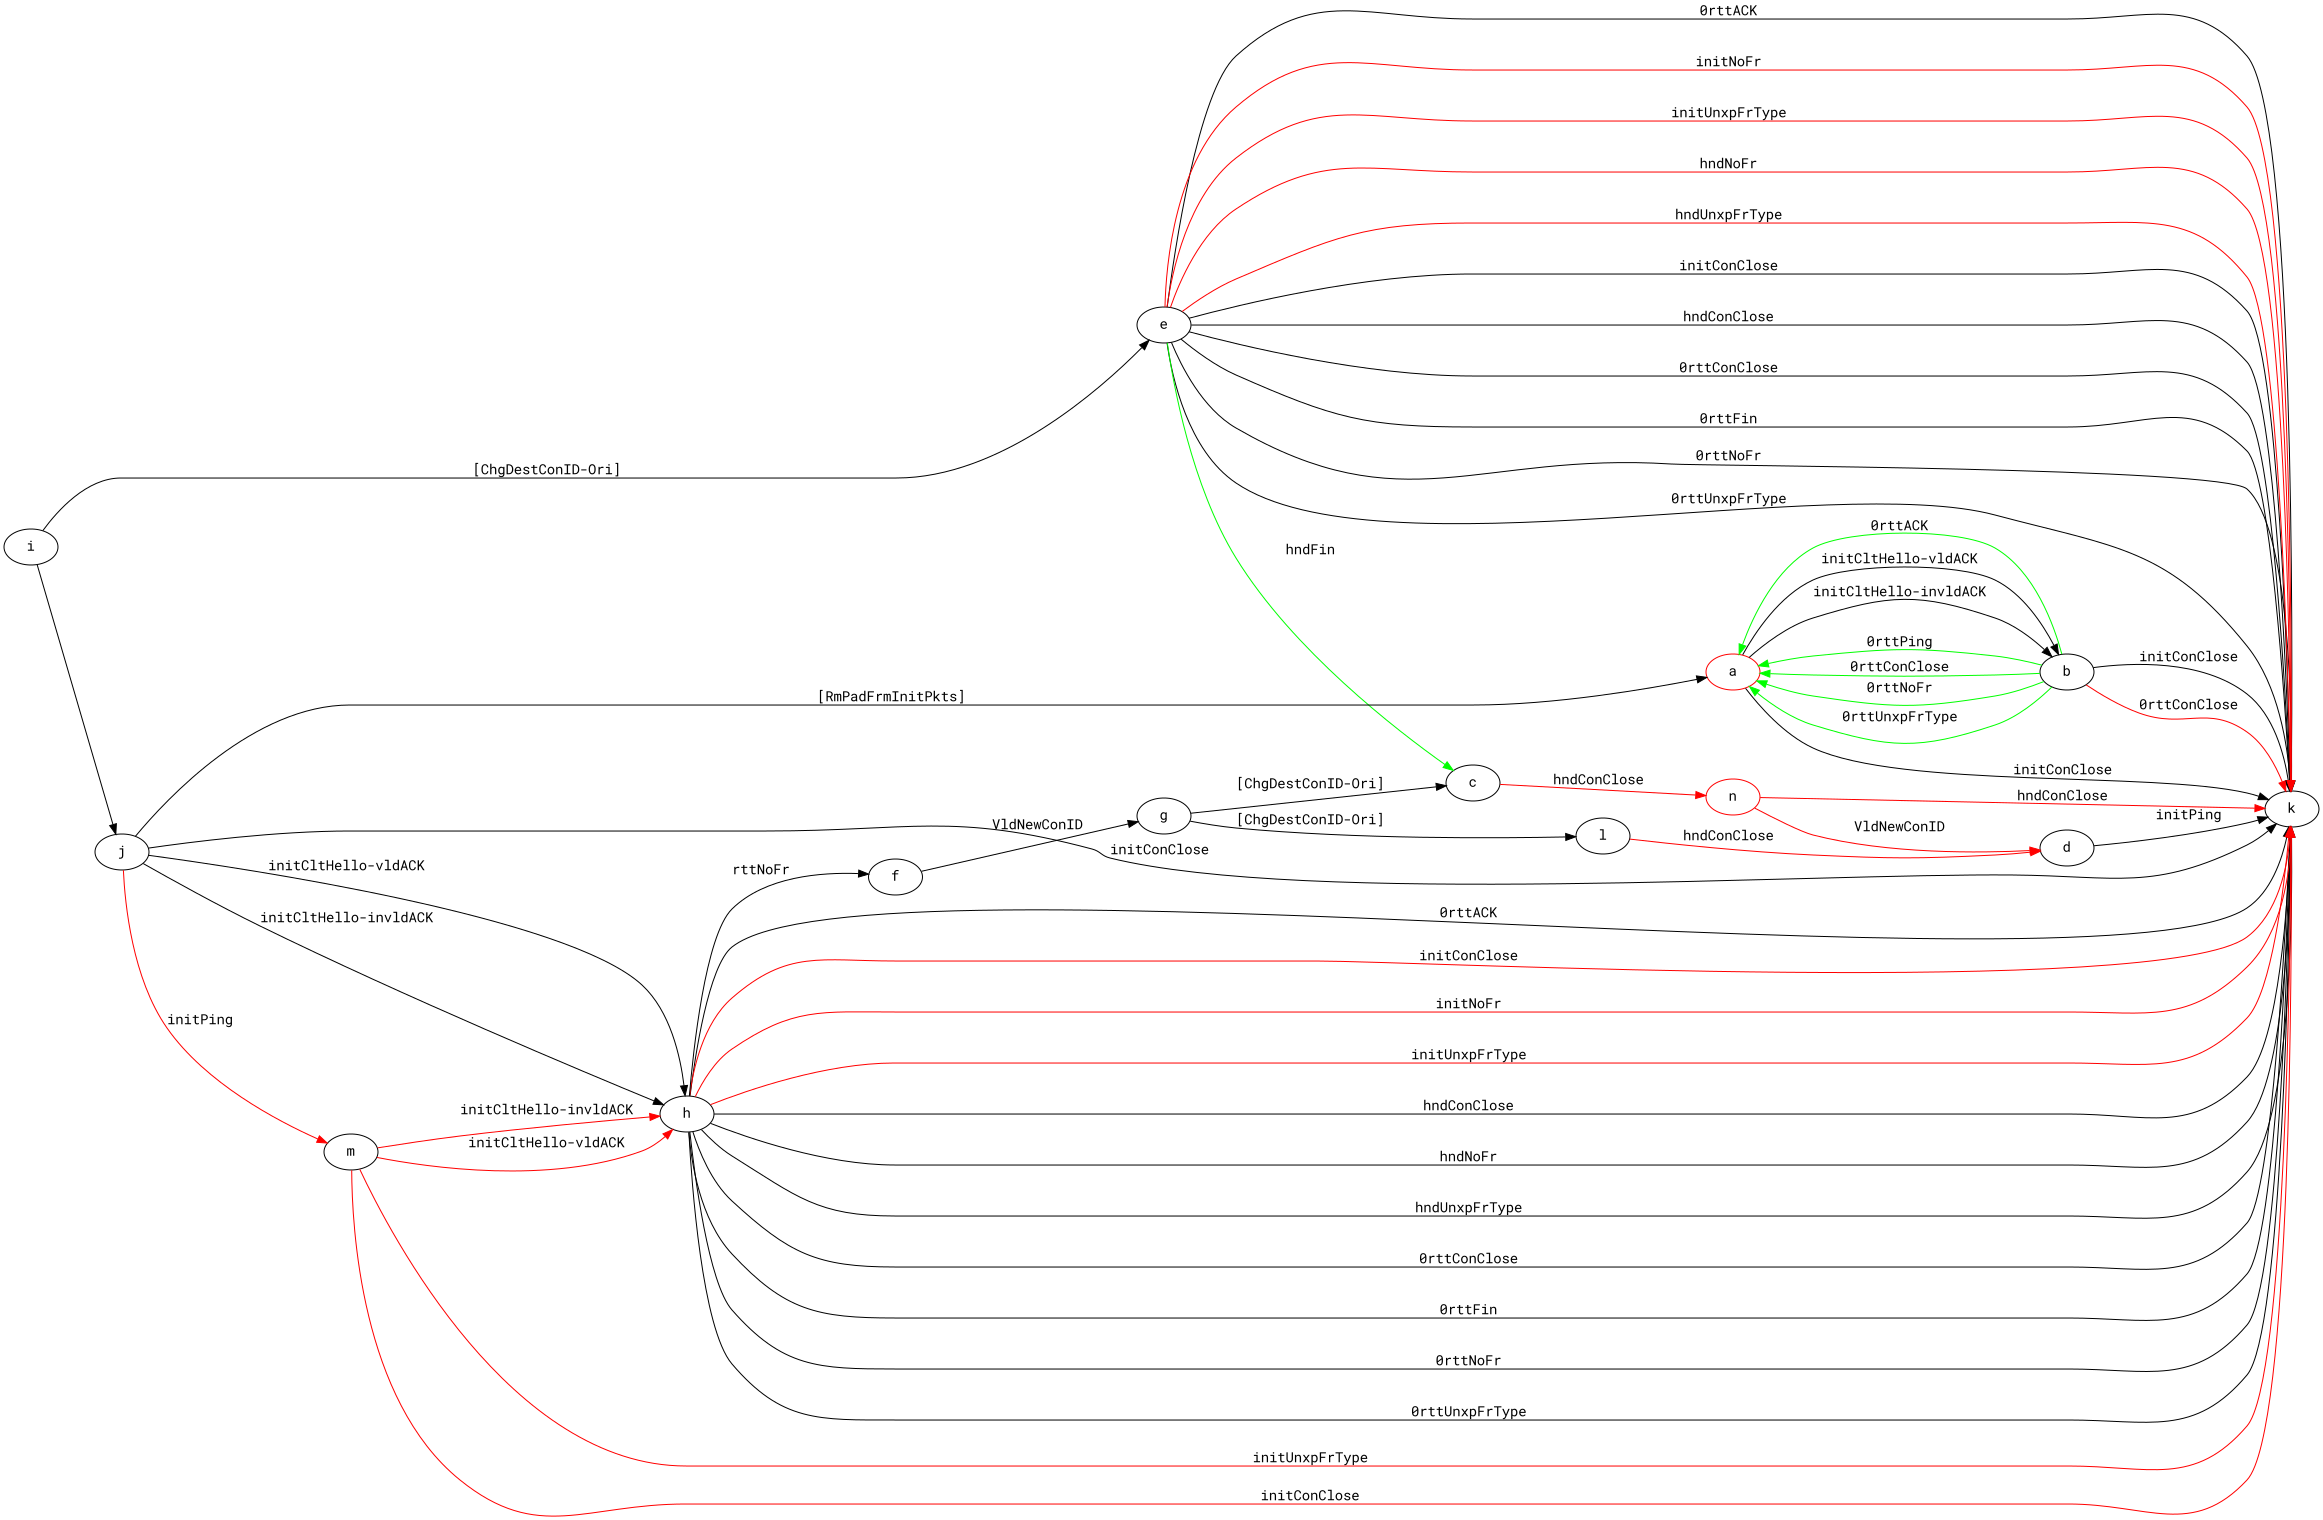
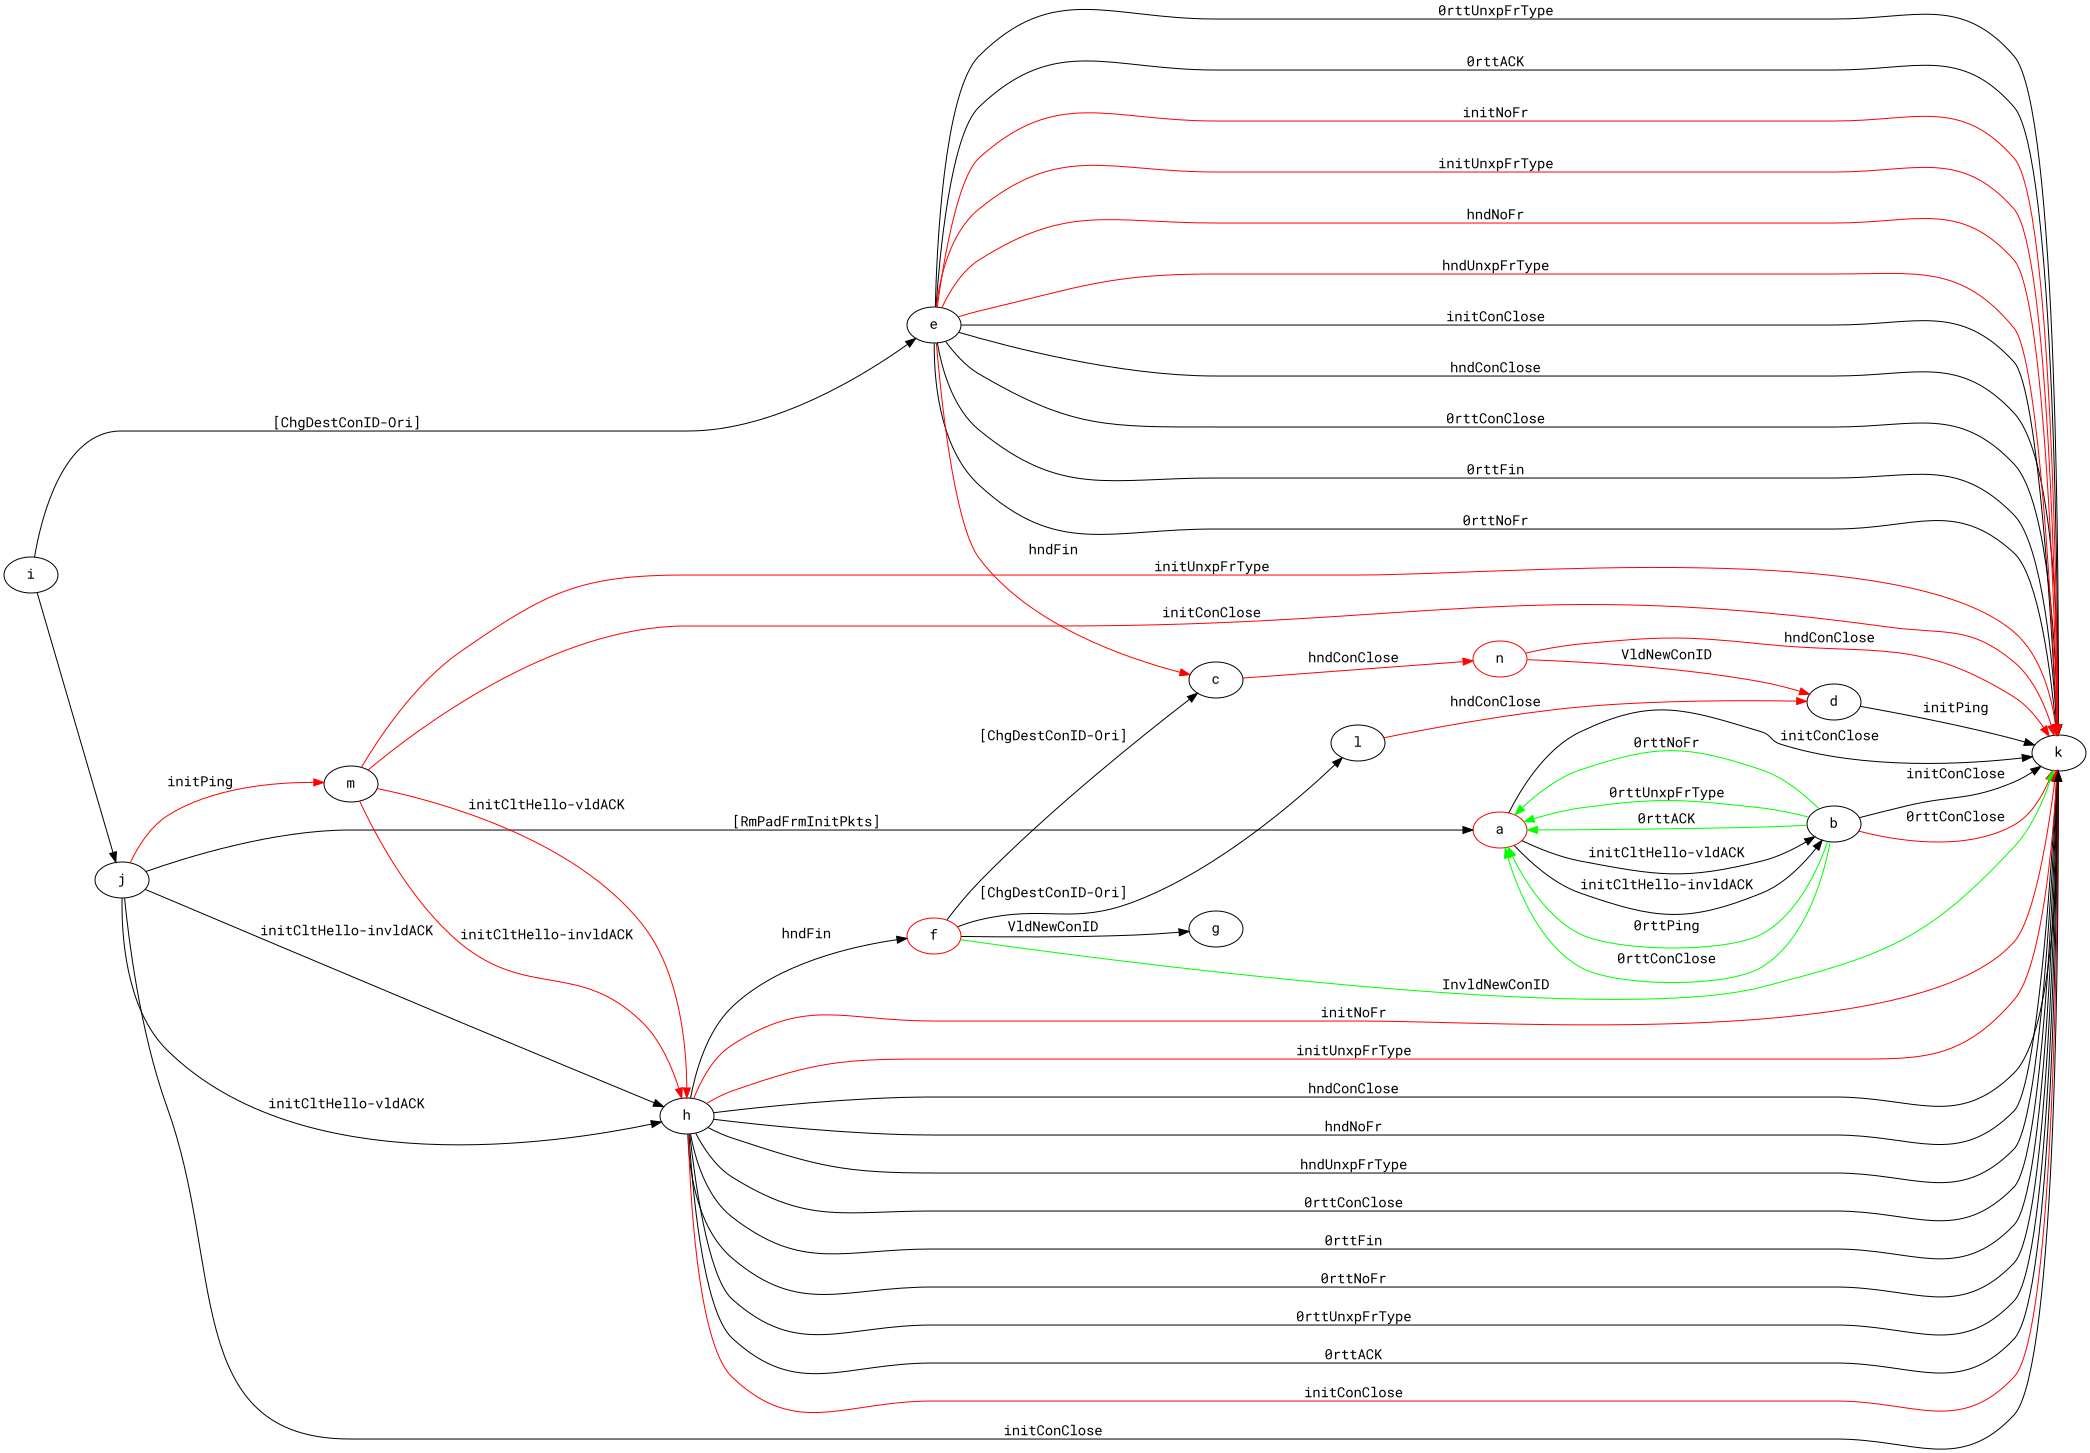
edge "e" -> "c": color green -> red
edge "g" -> "c": now "f" -> "c"
edge "g" -> "l": now "f" -> "l"
edge "h" -> "f": label "rttNoFr " -> "hndFin "
node "f": color black -> red
edge "f" -> "k": added, label "InvldNewConID"
